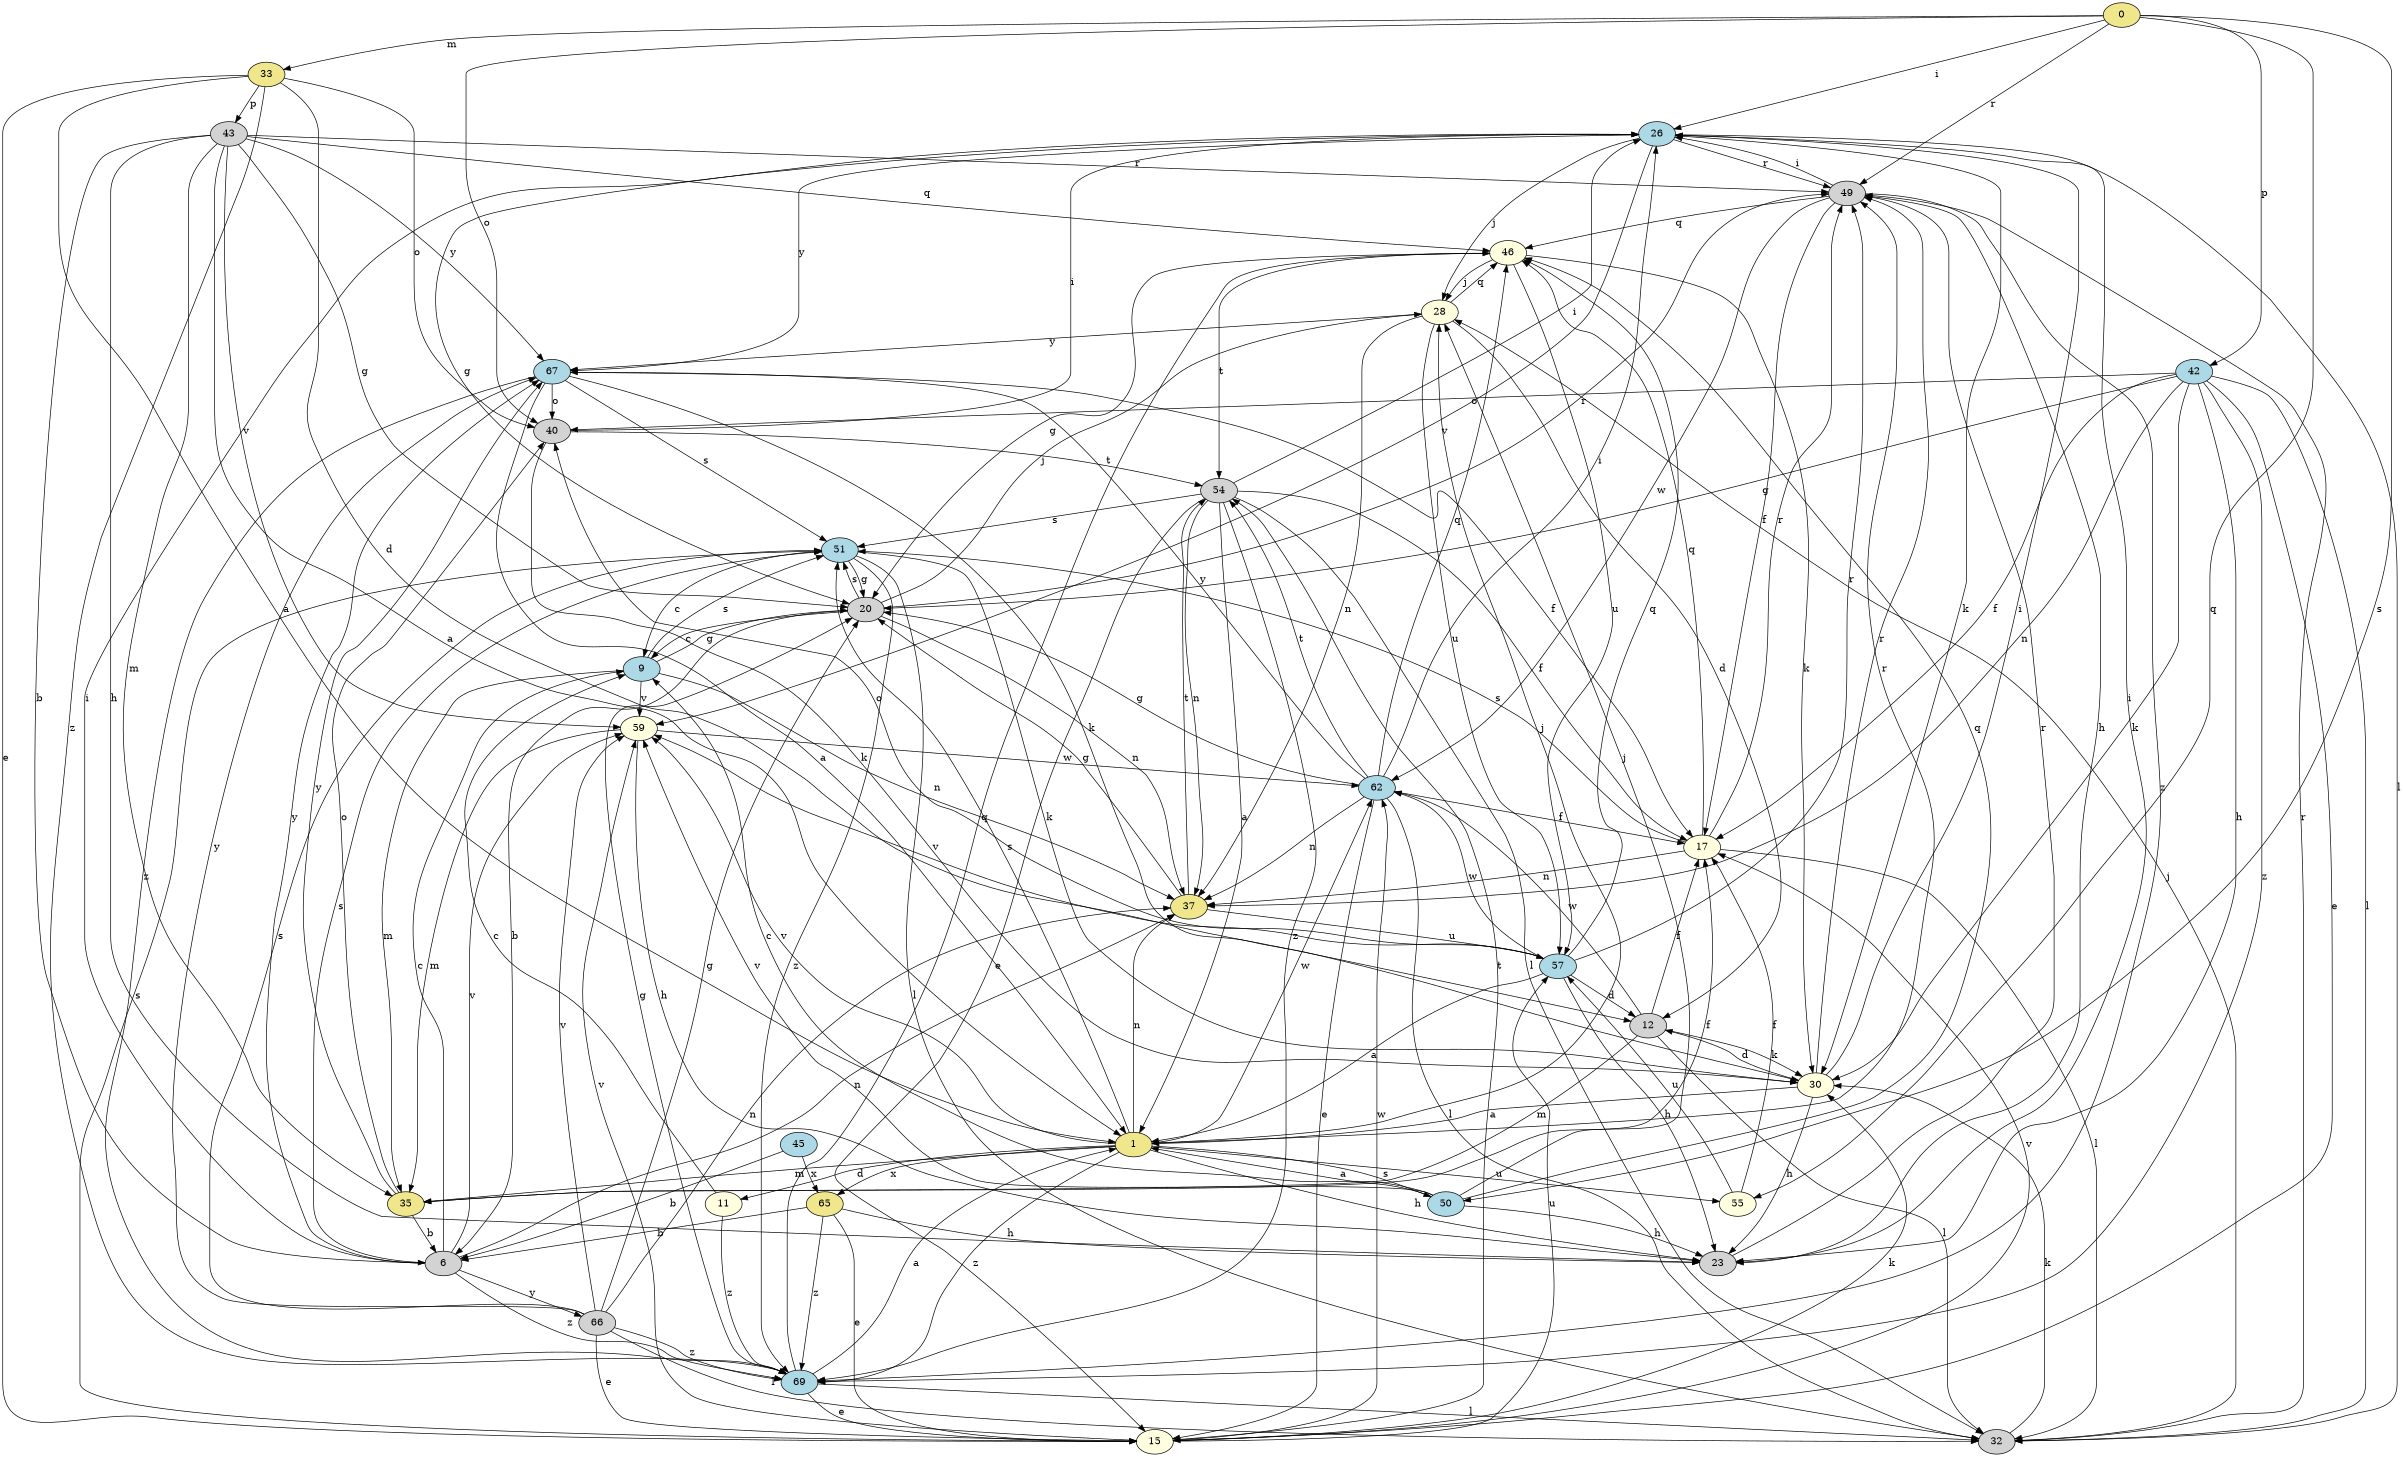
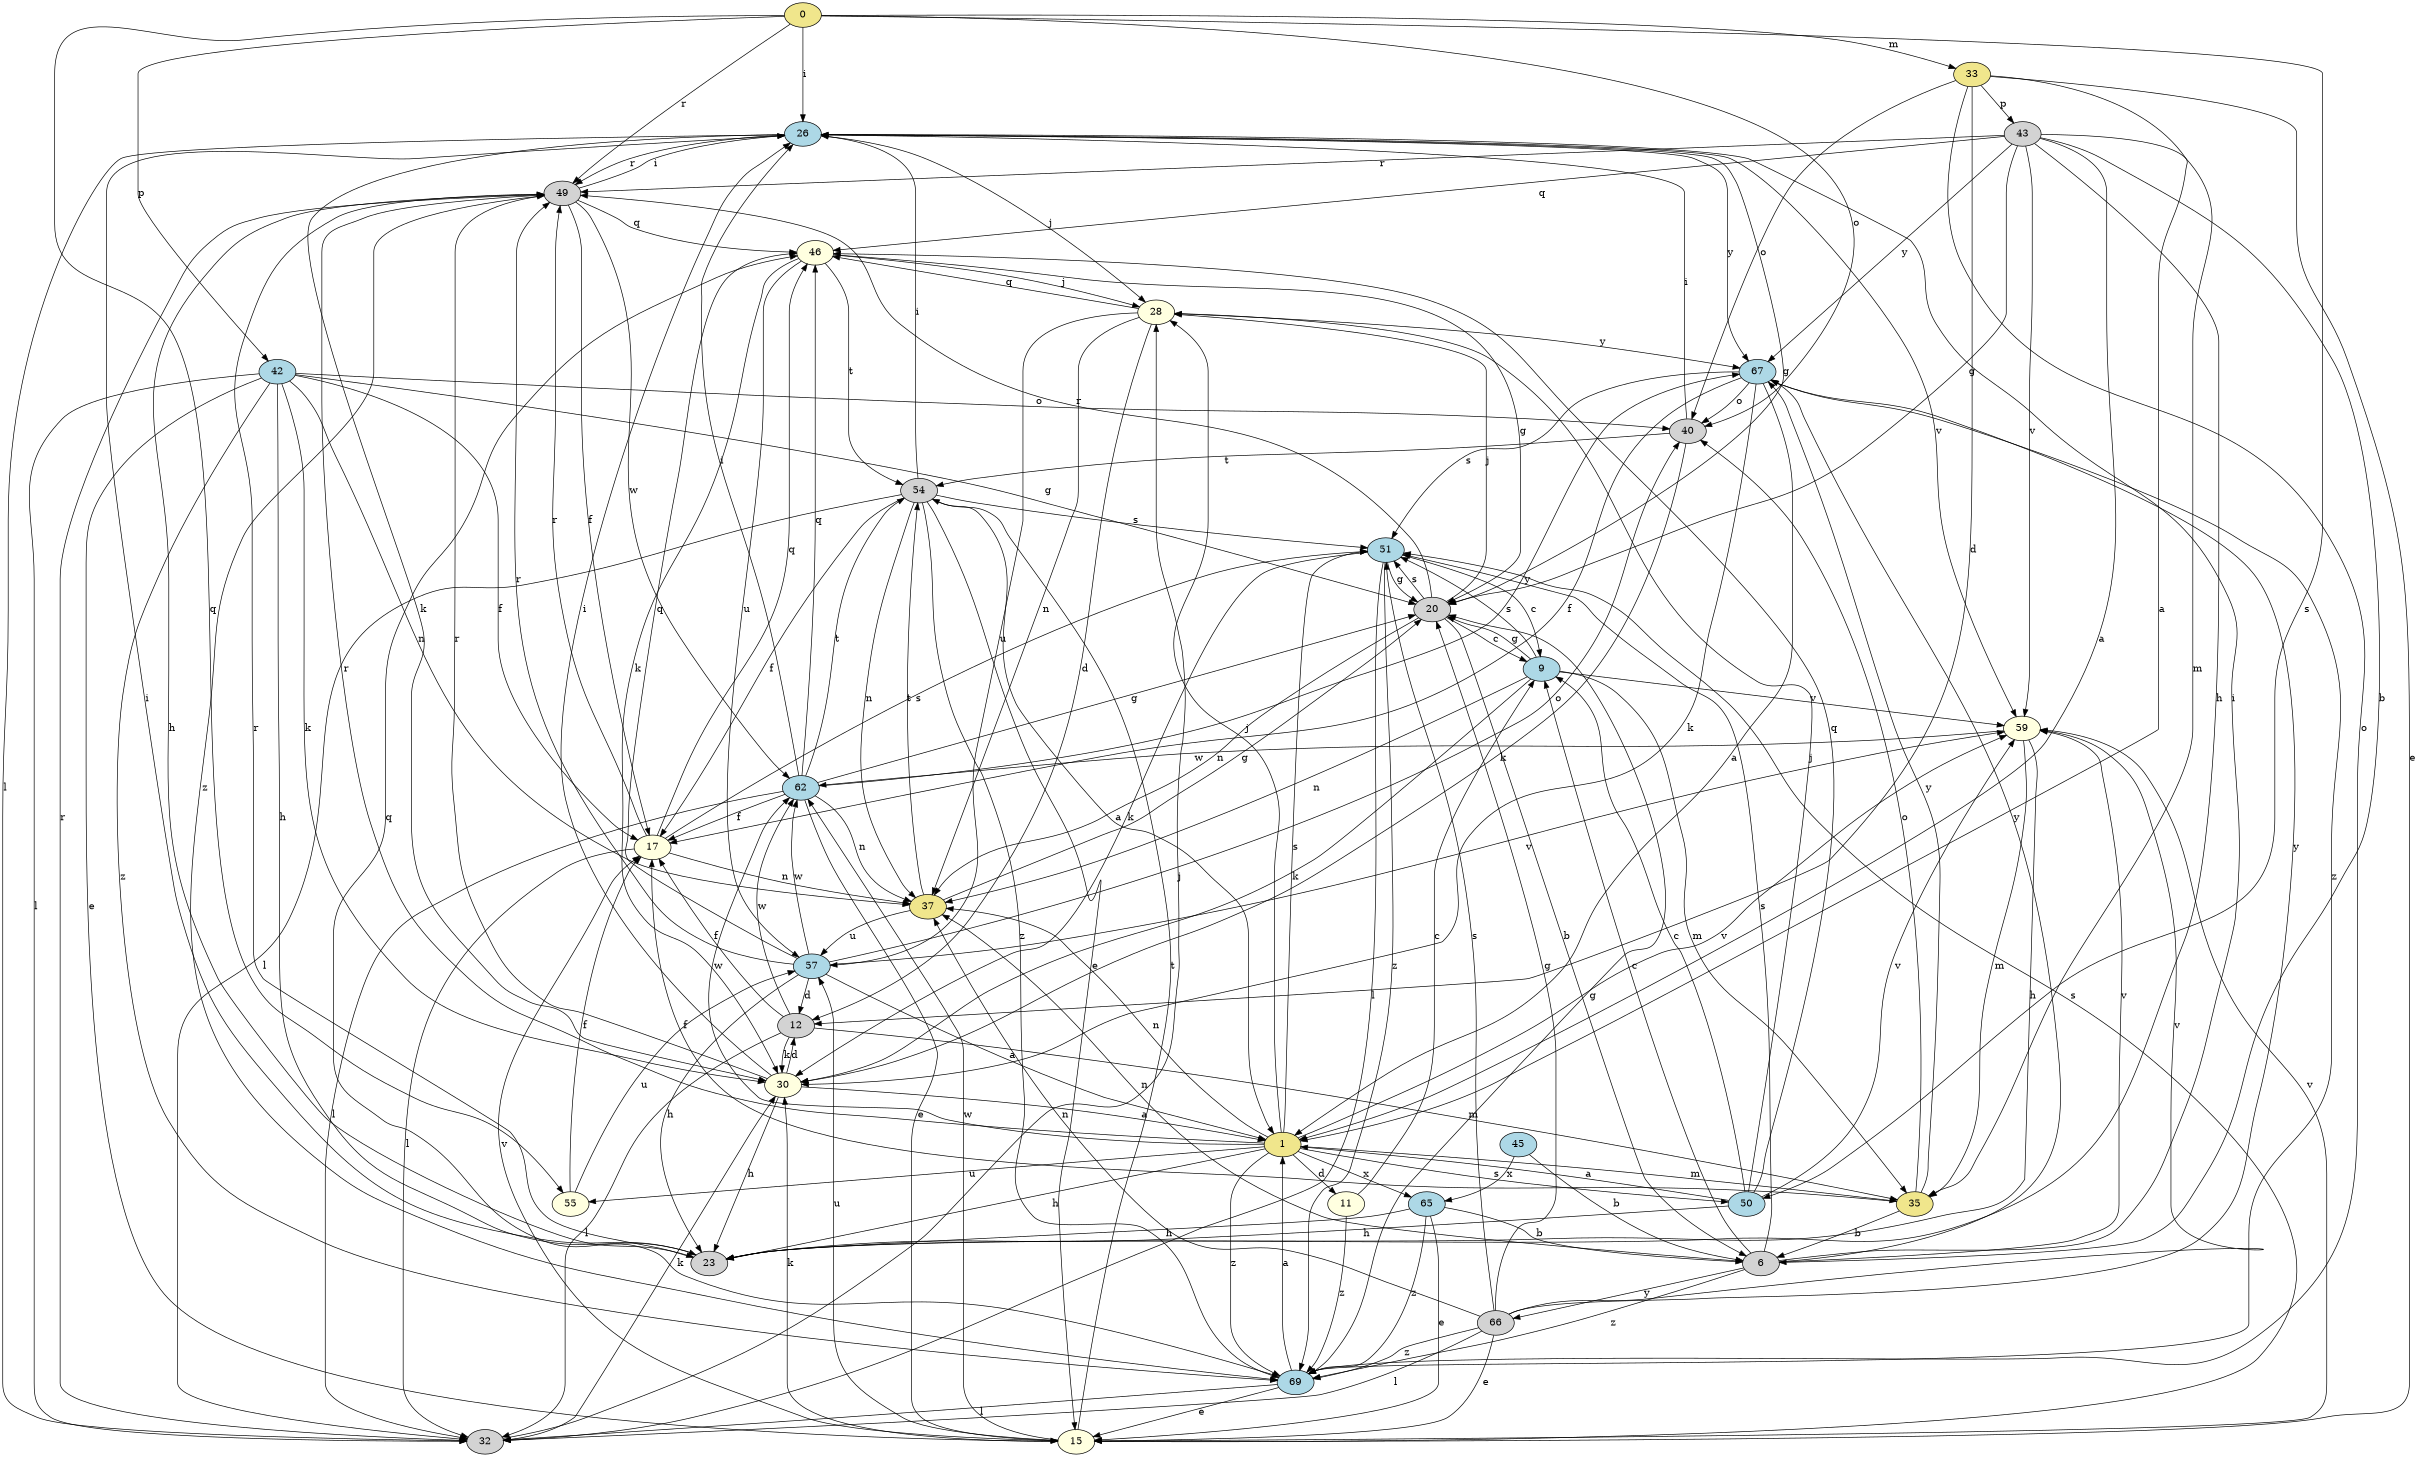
edge "33" -> "69": label "z" -> "o"
edge "9" -> "30": added, label "k"
node "65": fillcolor khaki -> lightblue
